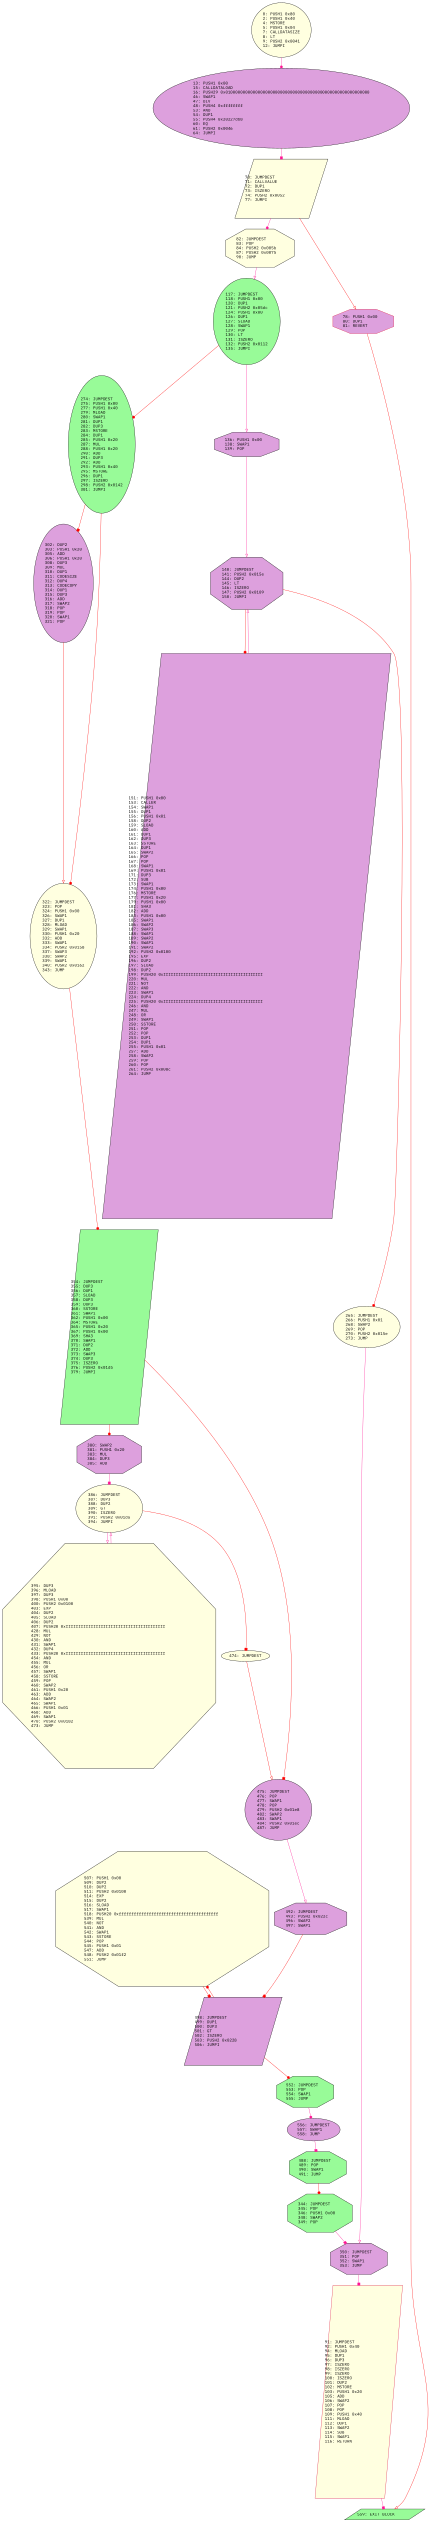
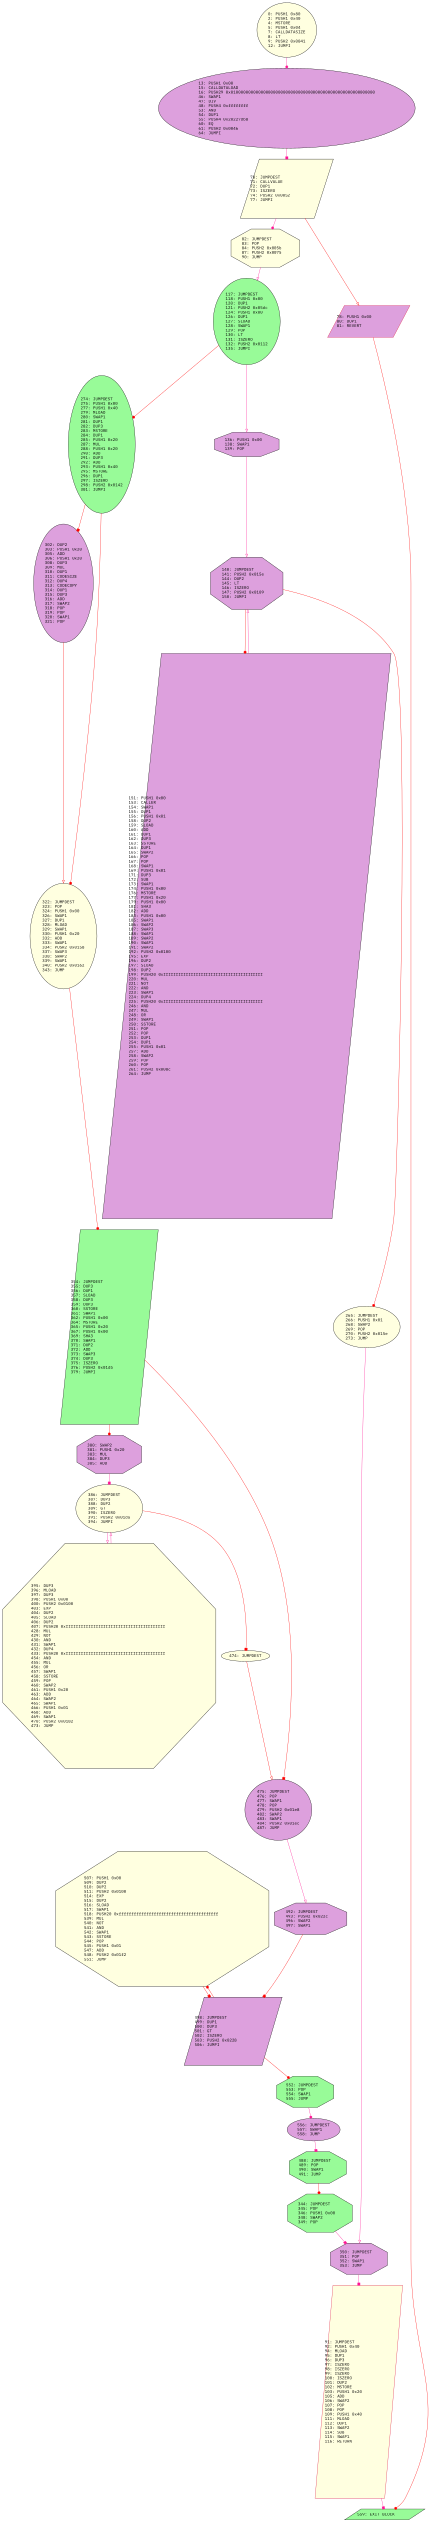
node "78: PUSH1 0x00 80: DUP1 81: REVERT": shape octagon -> parallelogram
edge "78: PUSH1 0x00 80: DUP1 81: REVERT" -> "559: EXIT BLOCK": arrowhead onormal -> dot
